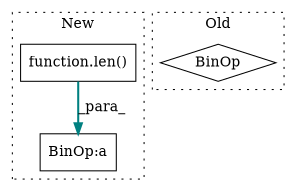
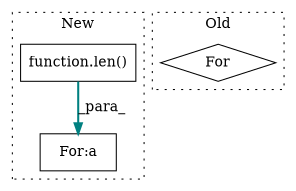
node "BinOp": label "BinOp" -> "For"
node "BinOp:a": label "BinOp:a" -> "For:a"
